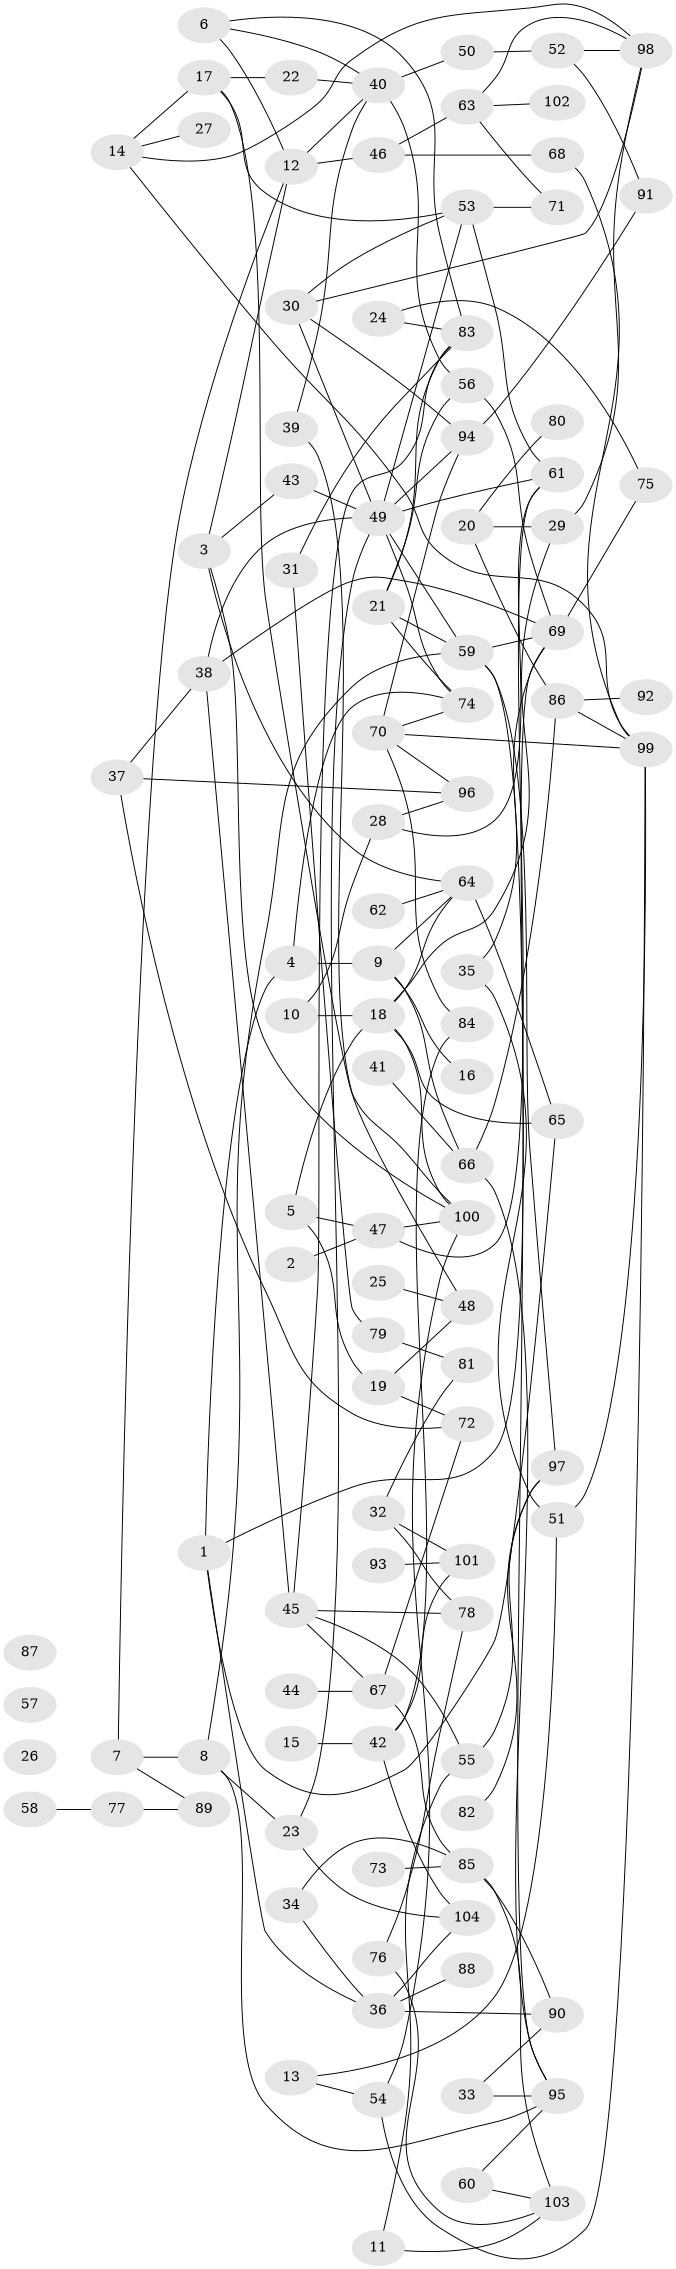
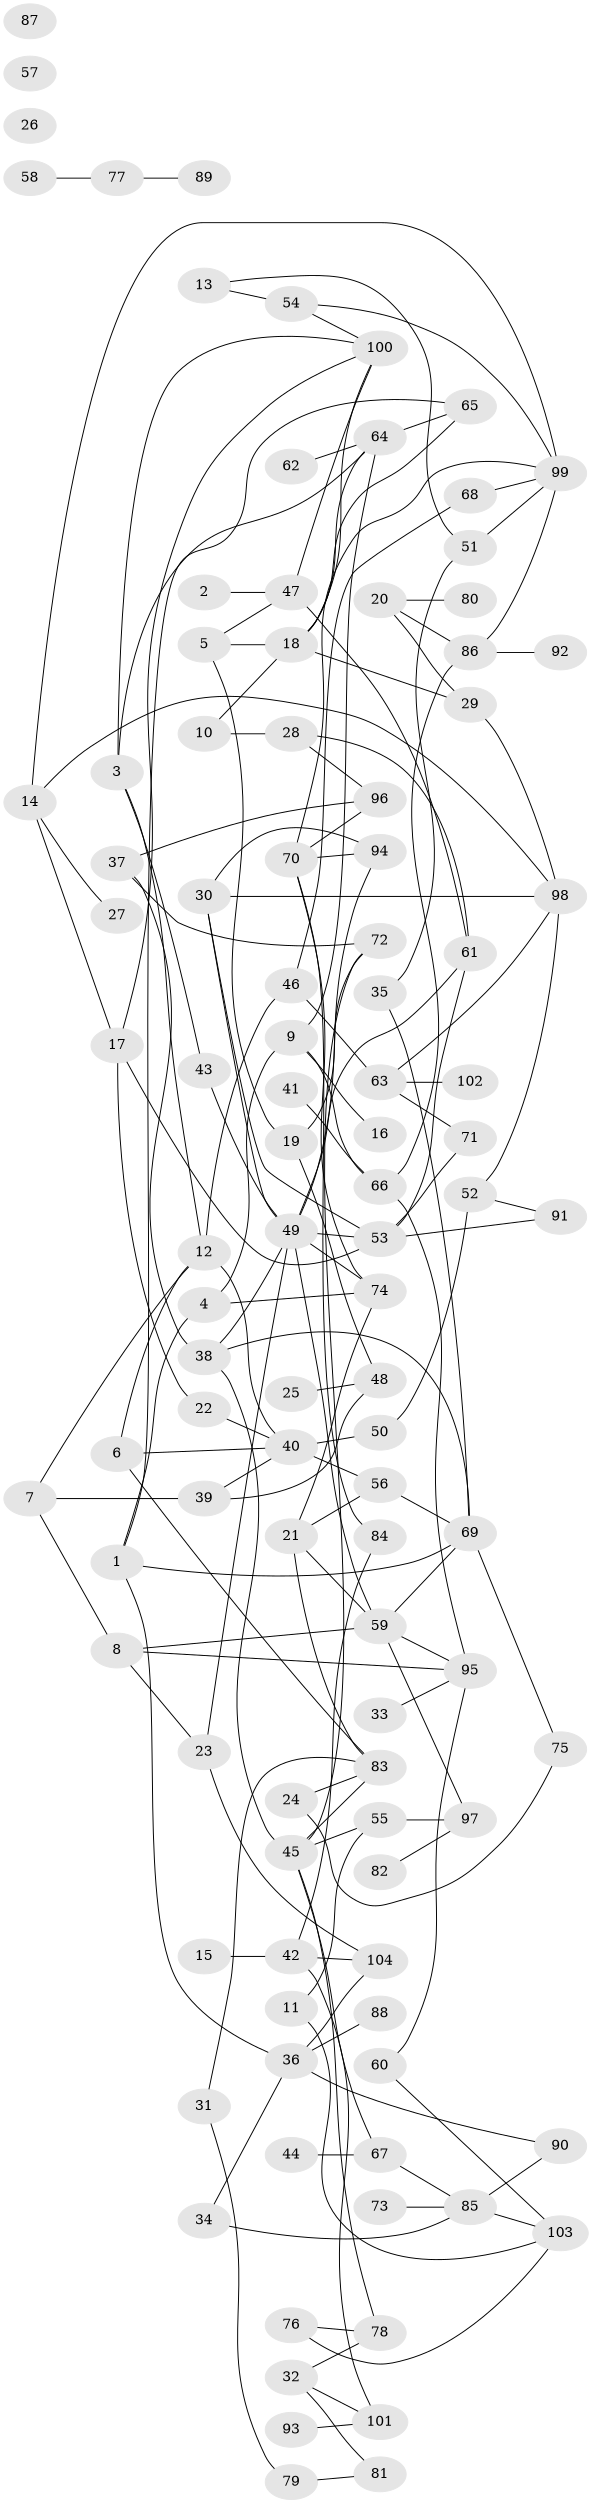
edge "91" -- "94": now "91" -- "53"
edge "72" -- "67": now "72" -- "45"
edge "7" -- "89": now "7" -- "39"
edge "90" -- "33": removed
